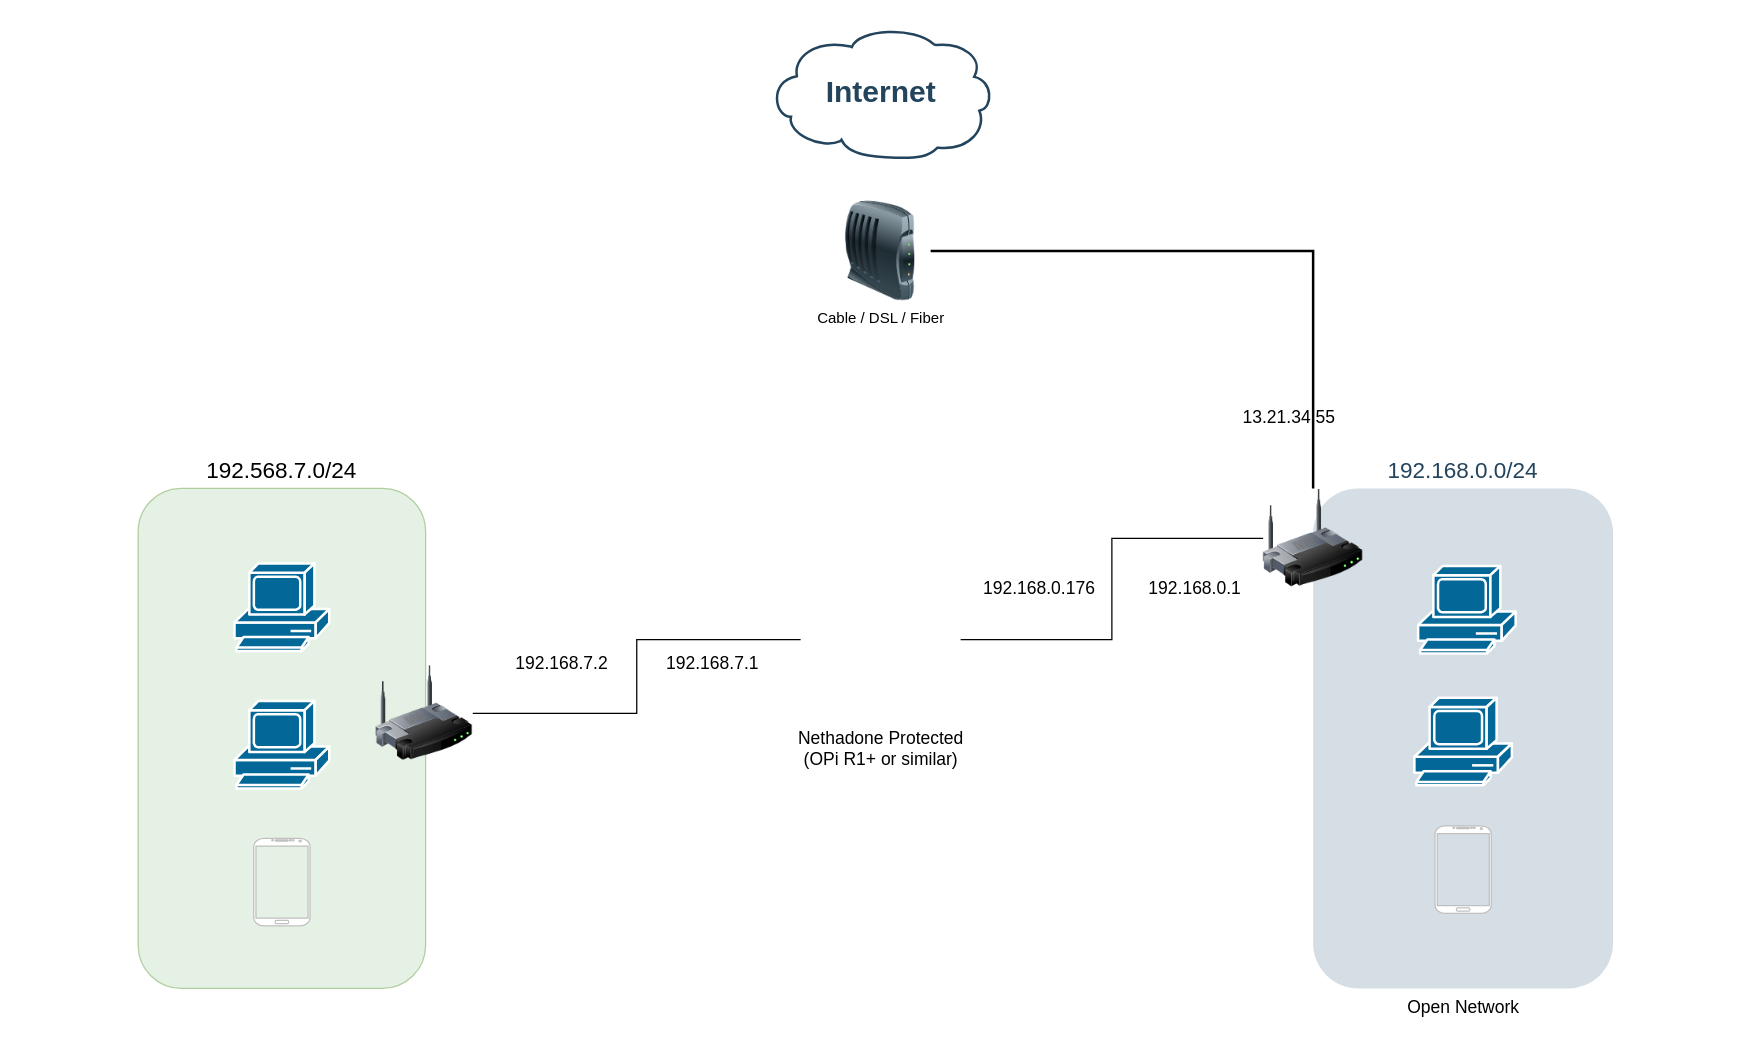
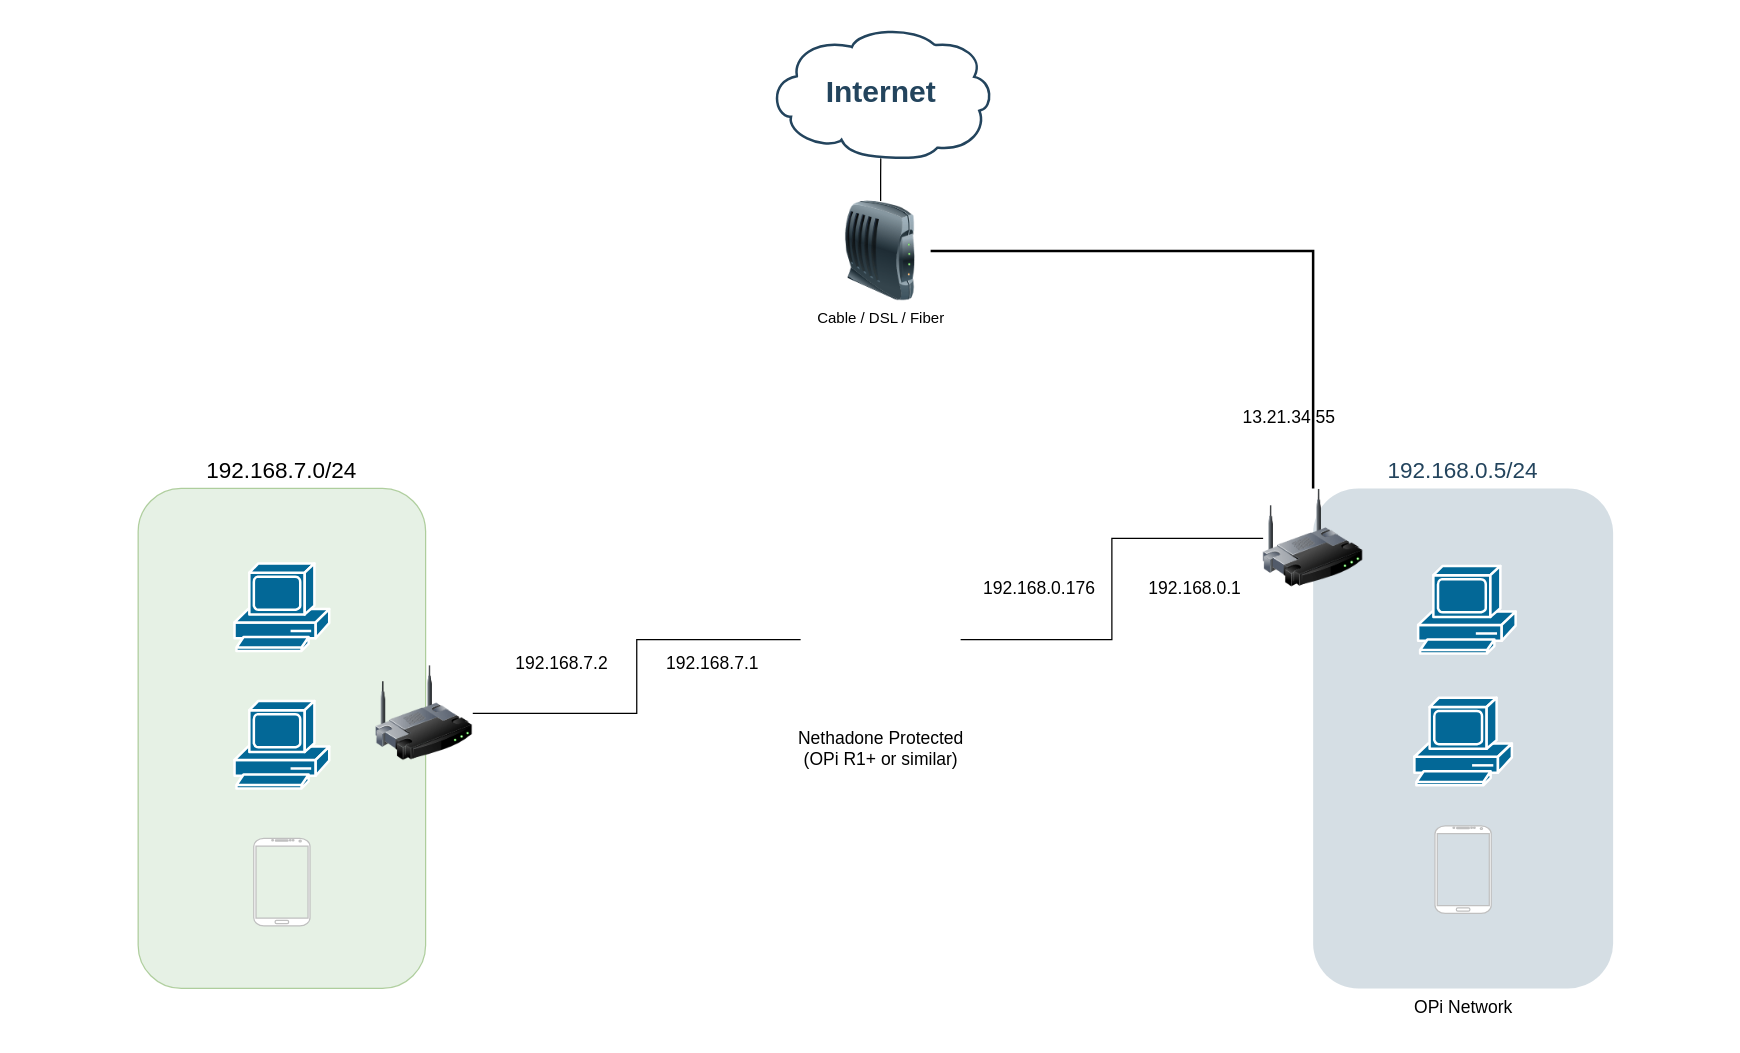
edge "Internet" -- "Cable / DSL / Fiber": added
node "192.568.7.0/24": label "192.568.7.0/24" -> "192.168.7.0/24"
node "192.168.0.0/24": label "192.168.0.0/24" -> "192.168.0.5/24"
node "Open Network": label "Open Network" -> "OPi Network"
